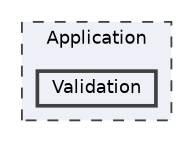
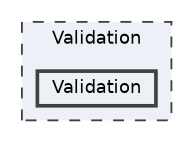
cluster "Application": label "Application" -> "Validation"
